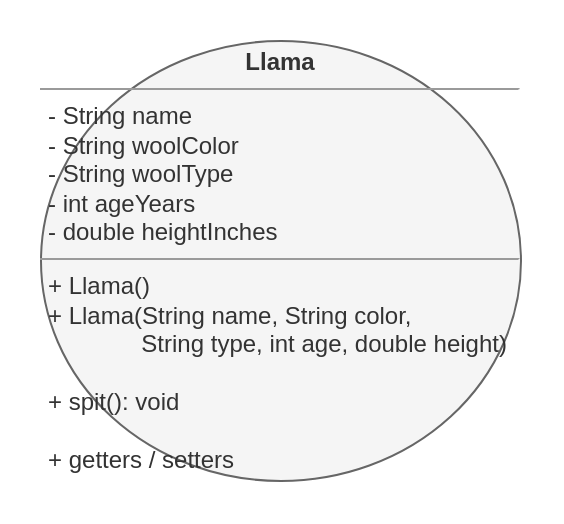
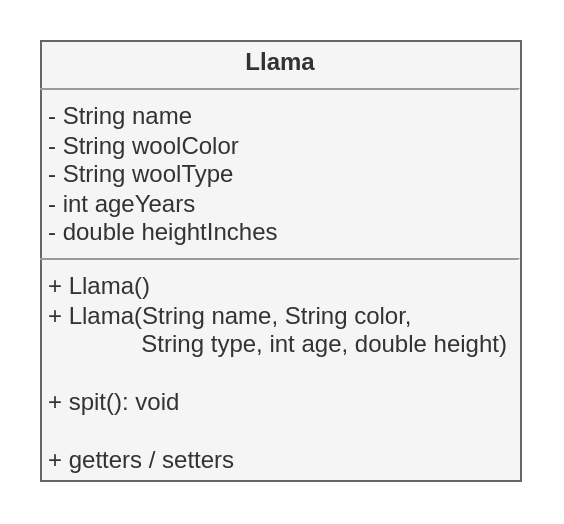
node "Llama - String name - String woolColor - String woolType - int ageYears - double heightInches + Llama() + Llama(String name, String color, String type, int age, double height) + spit(): void + getters / setters": shape ellipse -> rectangle
